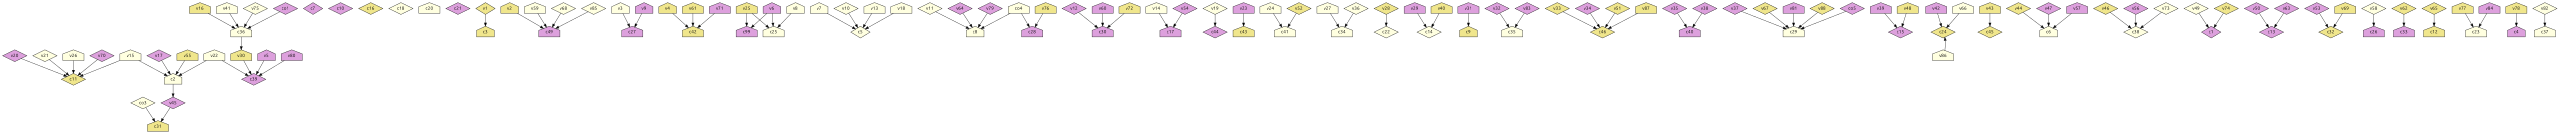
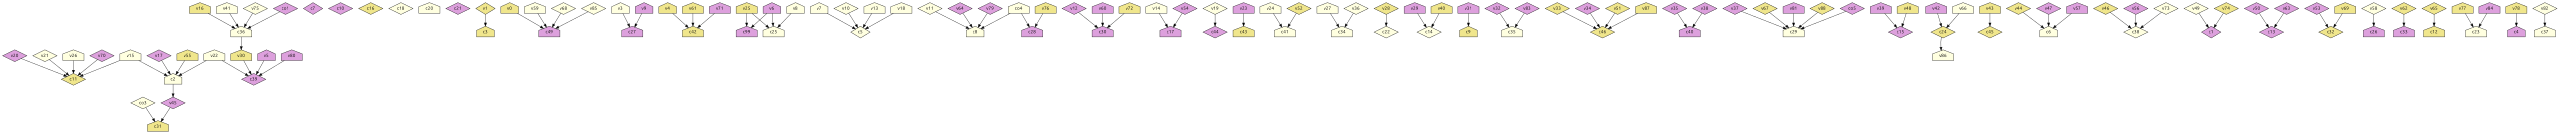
node "v2": label "v2" -> "v0"
edge "v86" -> "c24": reversed
